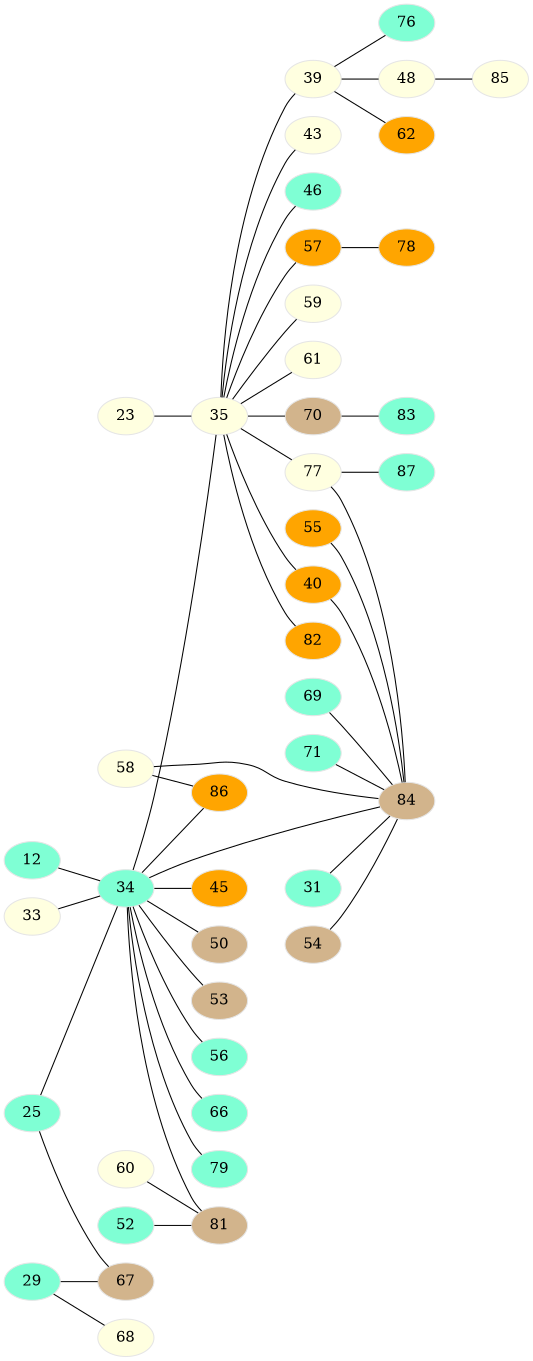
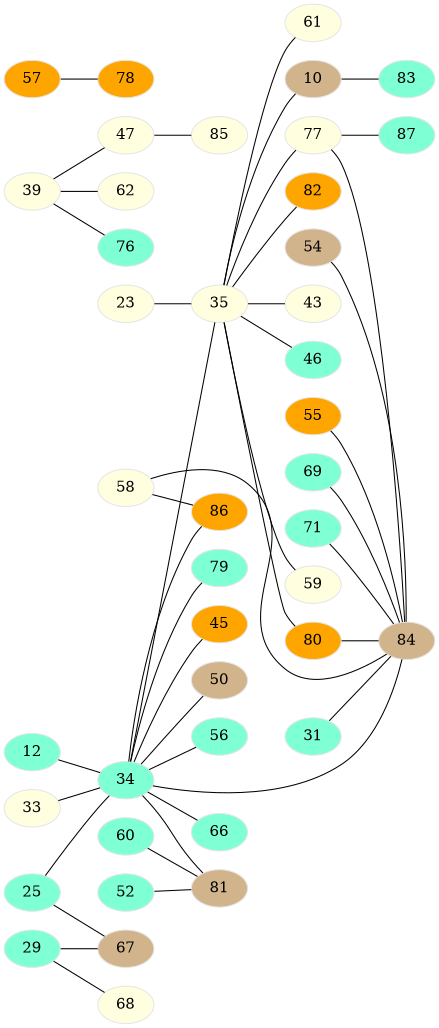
node "48": label "48" -> "47"
node "62": fillcolor orange -> lightyellow
edge "39" -- "35": removed
edge "57" -- "35": removed
node "70": label "70" -> "10"
node "40": label "40" -> "80"
node "53": removed
node "60": fillcolor lightyellow -> aquamarine
